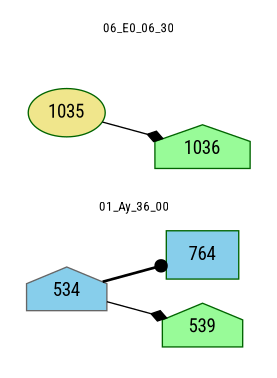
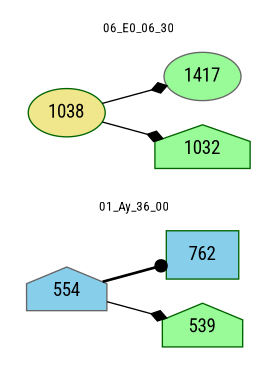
node "1417": added
node "1035": label "1035" -> "1038"
node "1036": label "1036" -> "1032"
node "764": label "764" -> "762"
node "534": label "534" -> "554"
